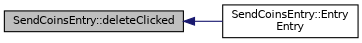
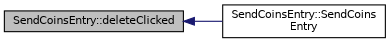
node "SendCoinsEntry::Entry Entry": label "SendCoinsEntry::Entry Entry" -> "SendCoinsEntry::SendCoins Entry"
